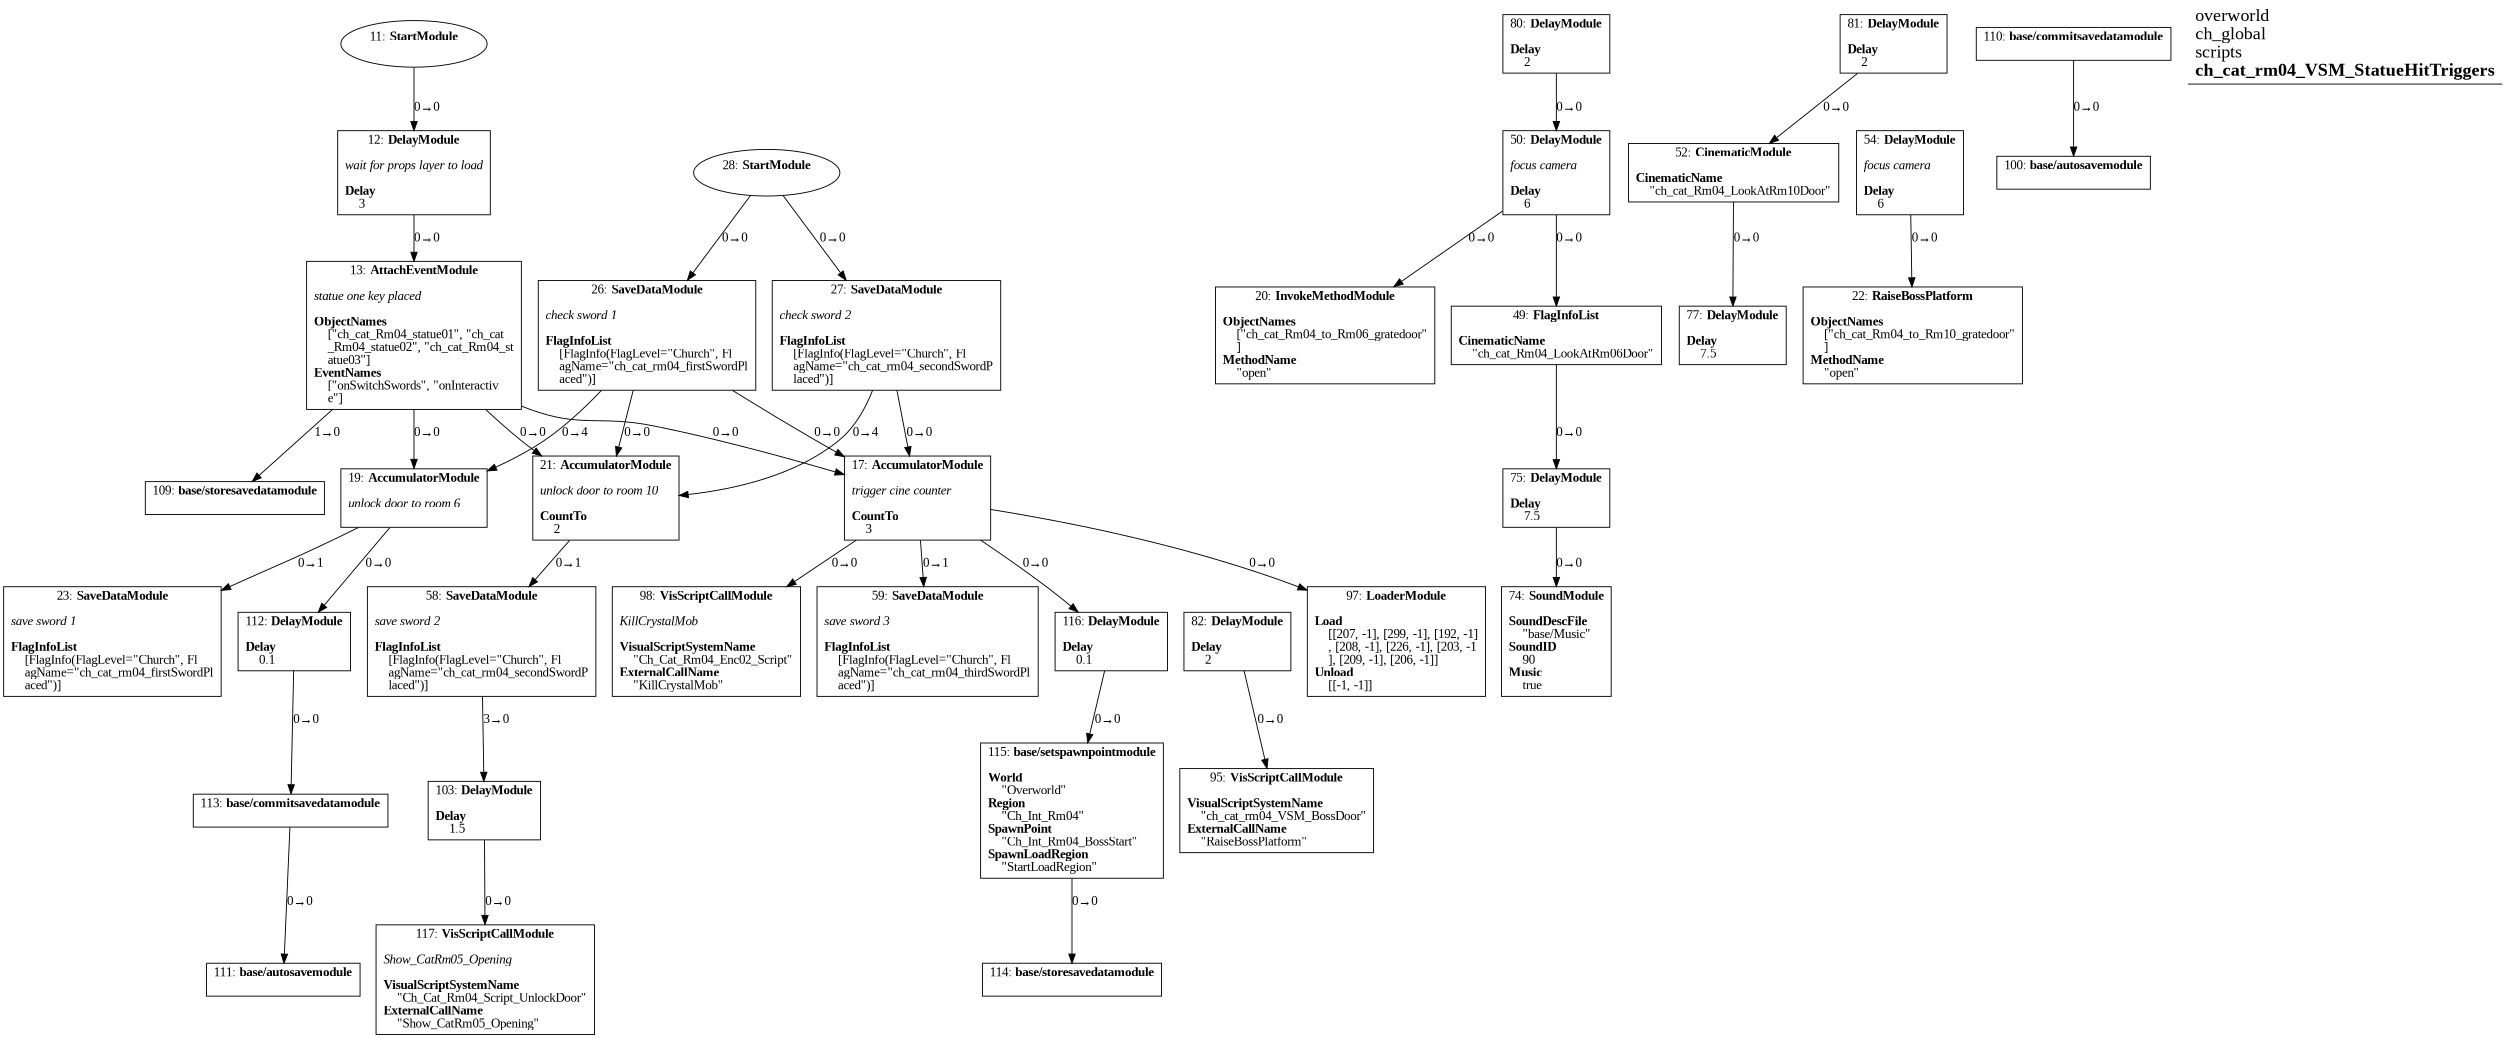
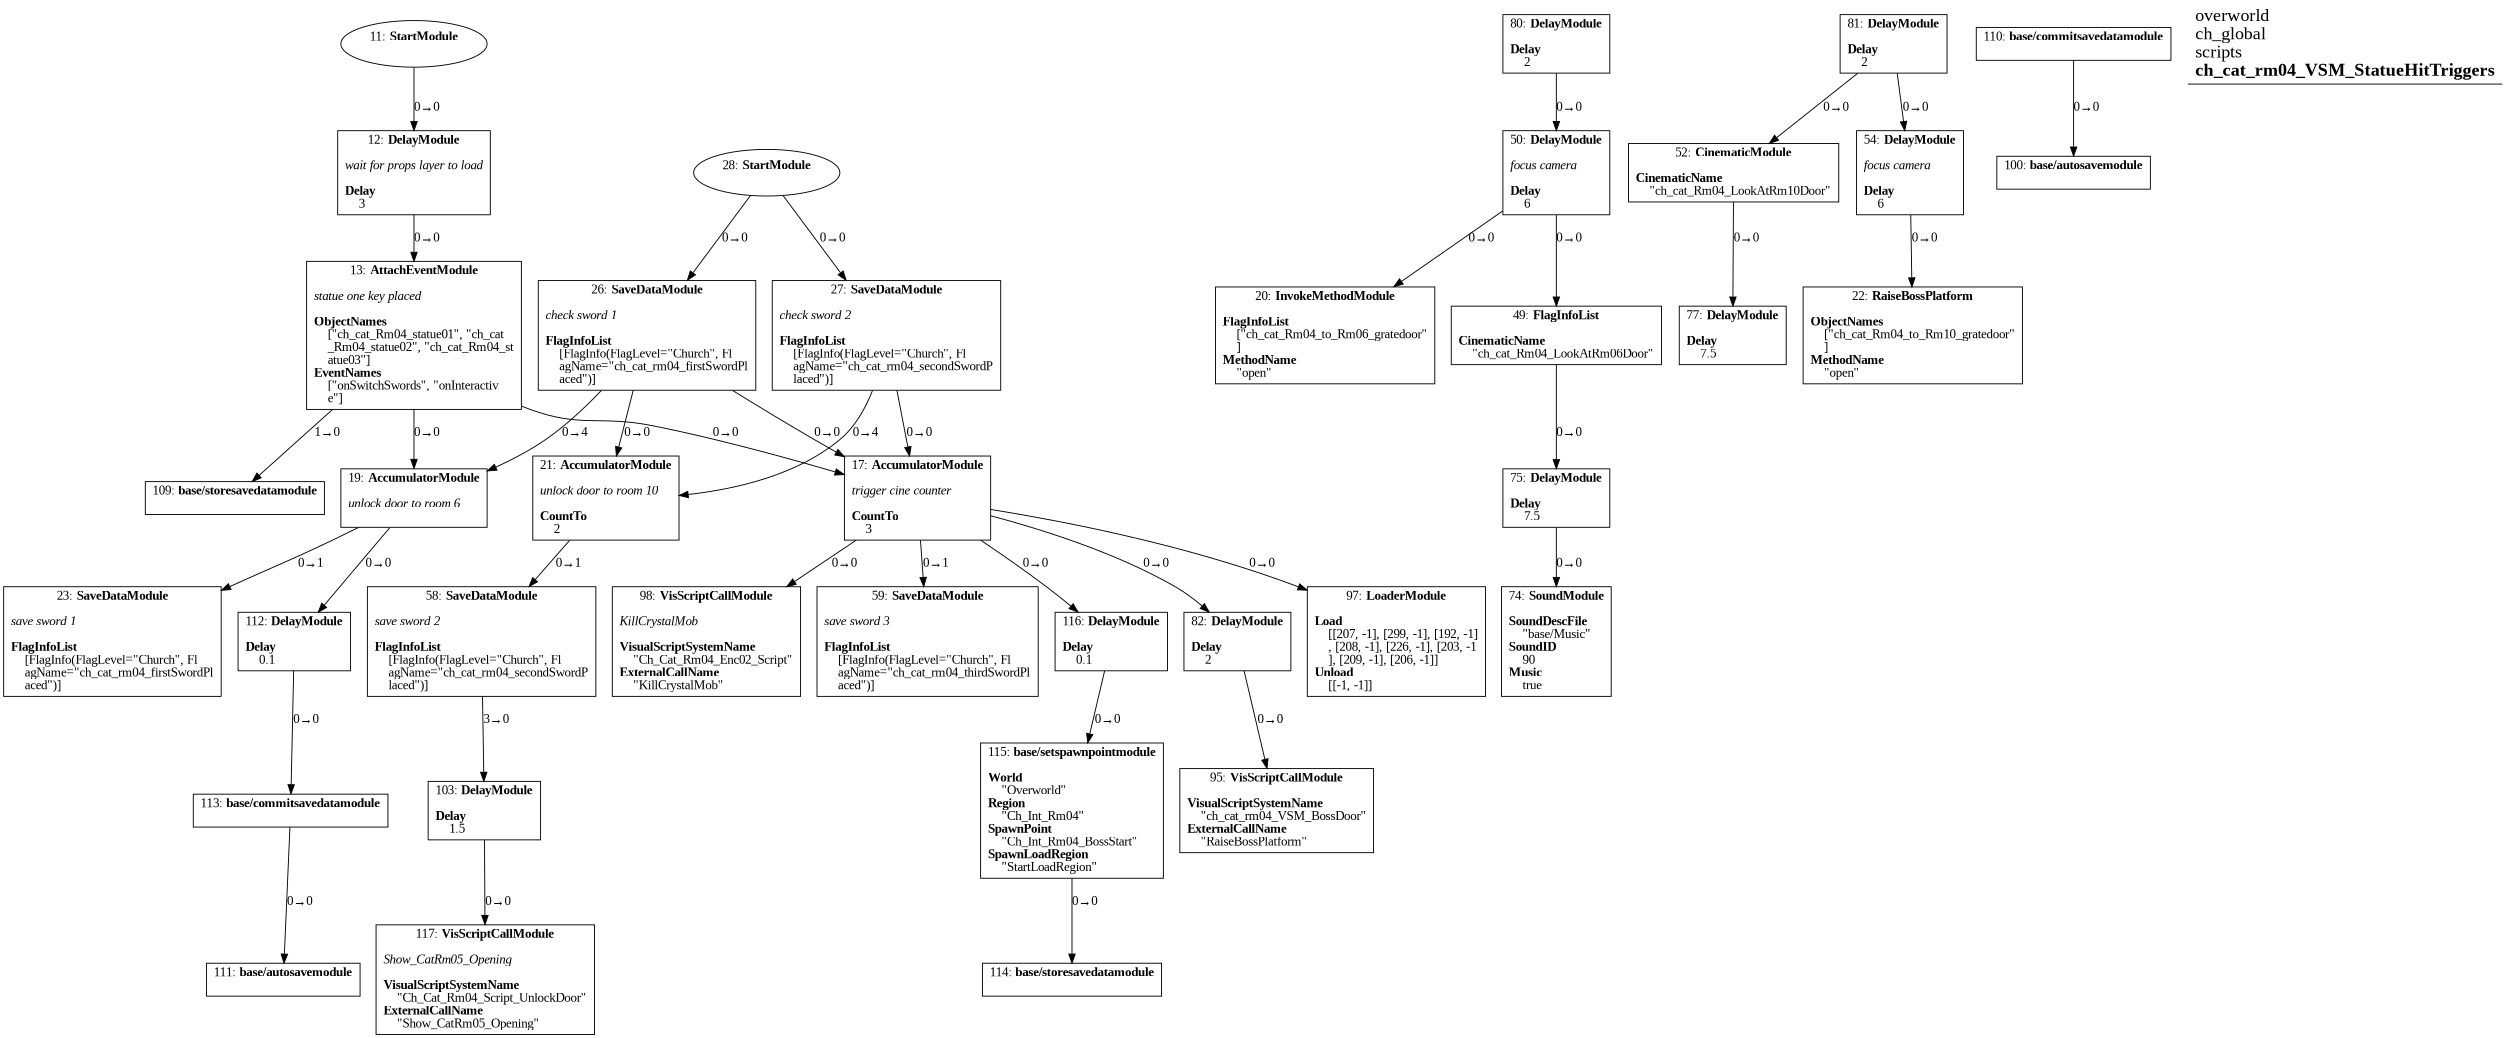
edge "81:" -> "54:": added, label "0→0"
node "20:": text "ObjectNames" -> "FlagInfoList"
edge "13:" -> "21:": removed, label "0→0"
edge "17:" -> "82:": added, label "0→0"
